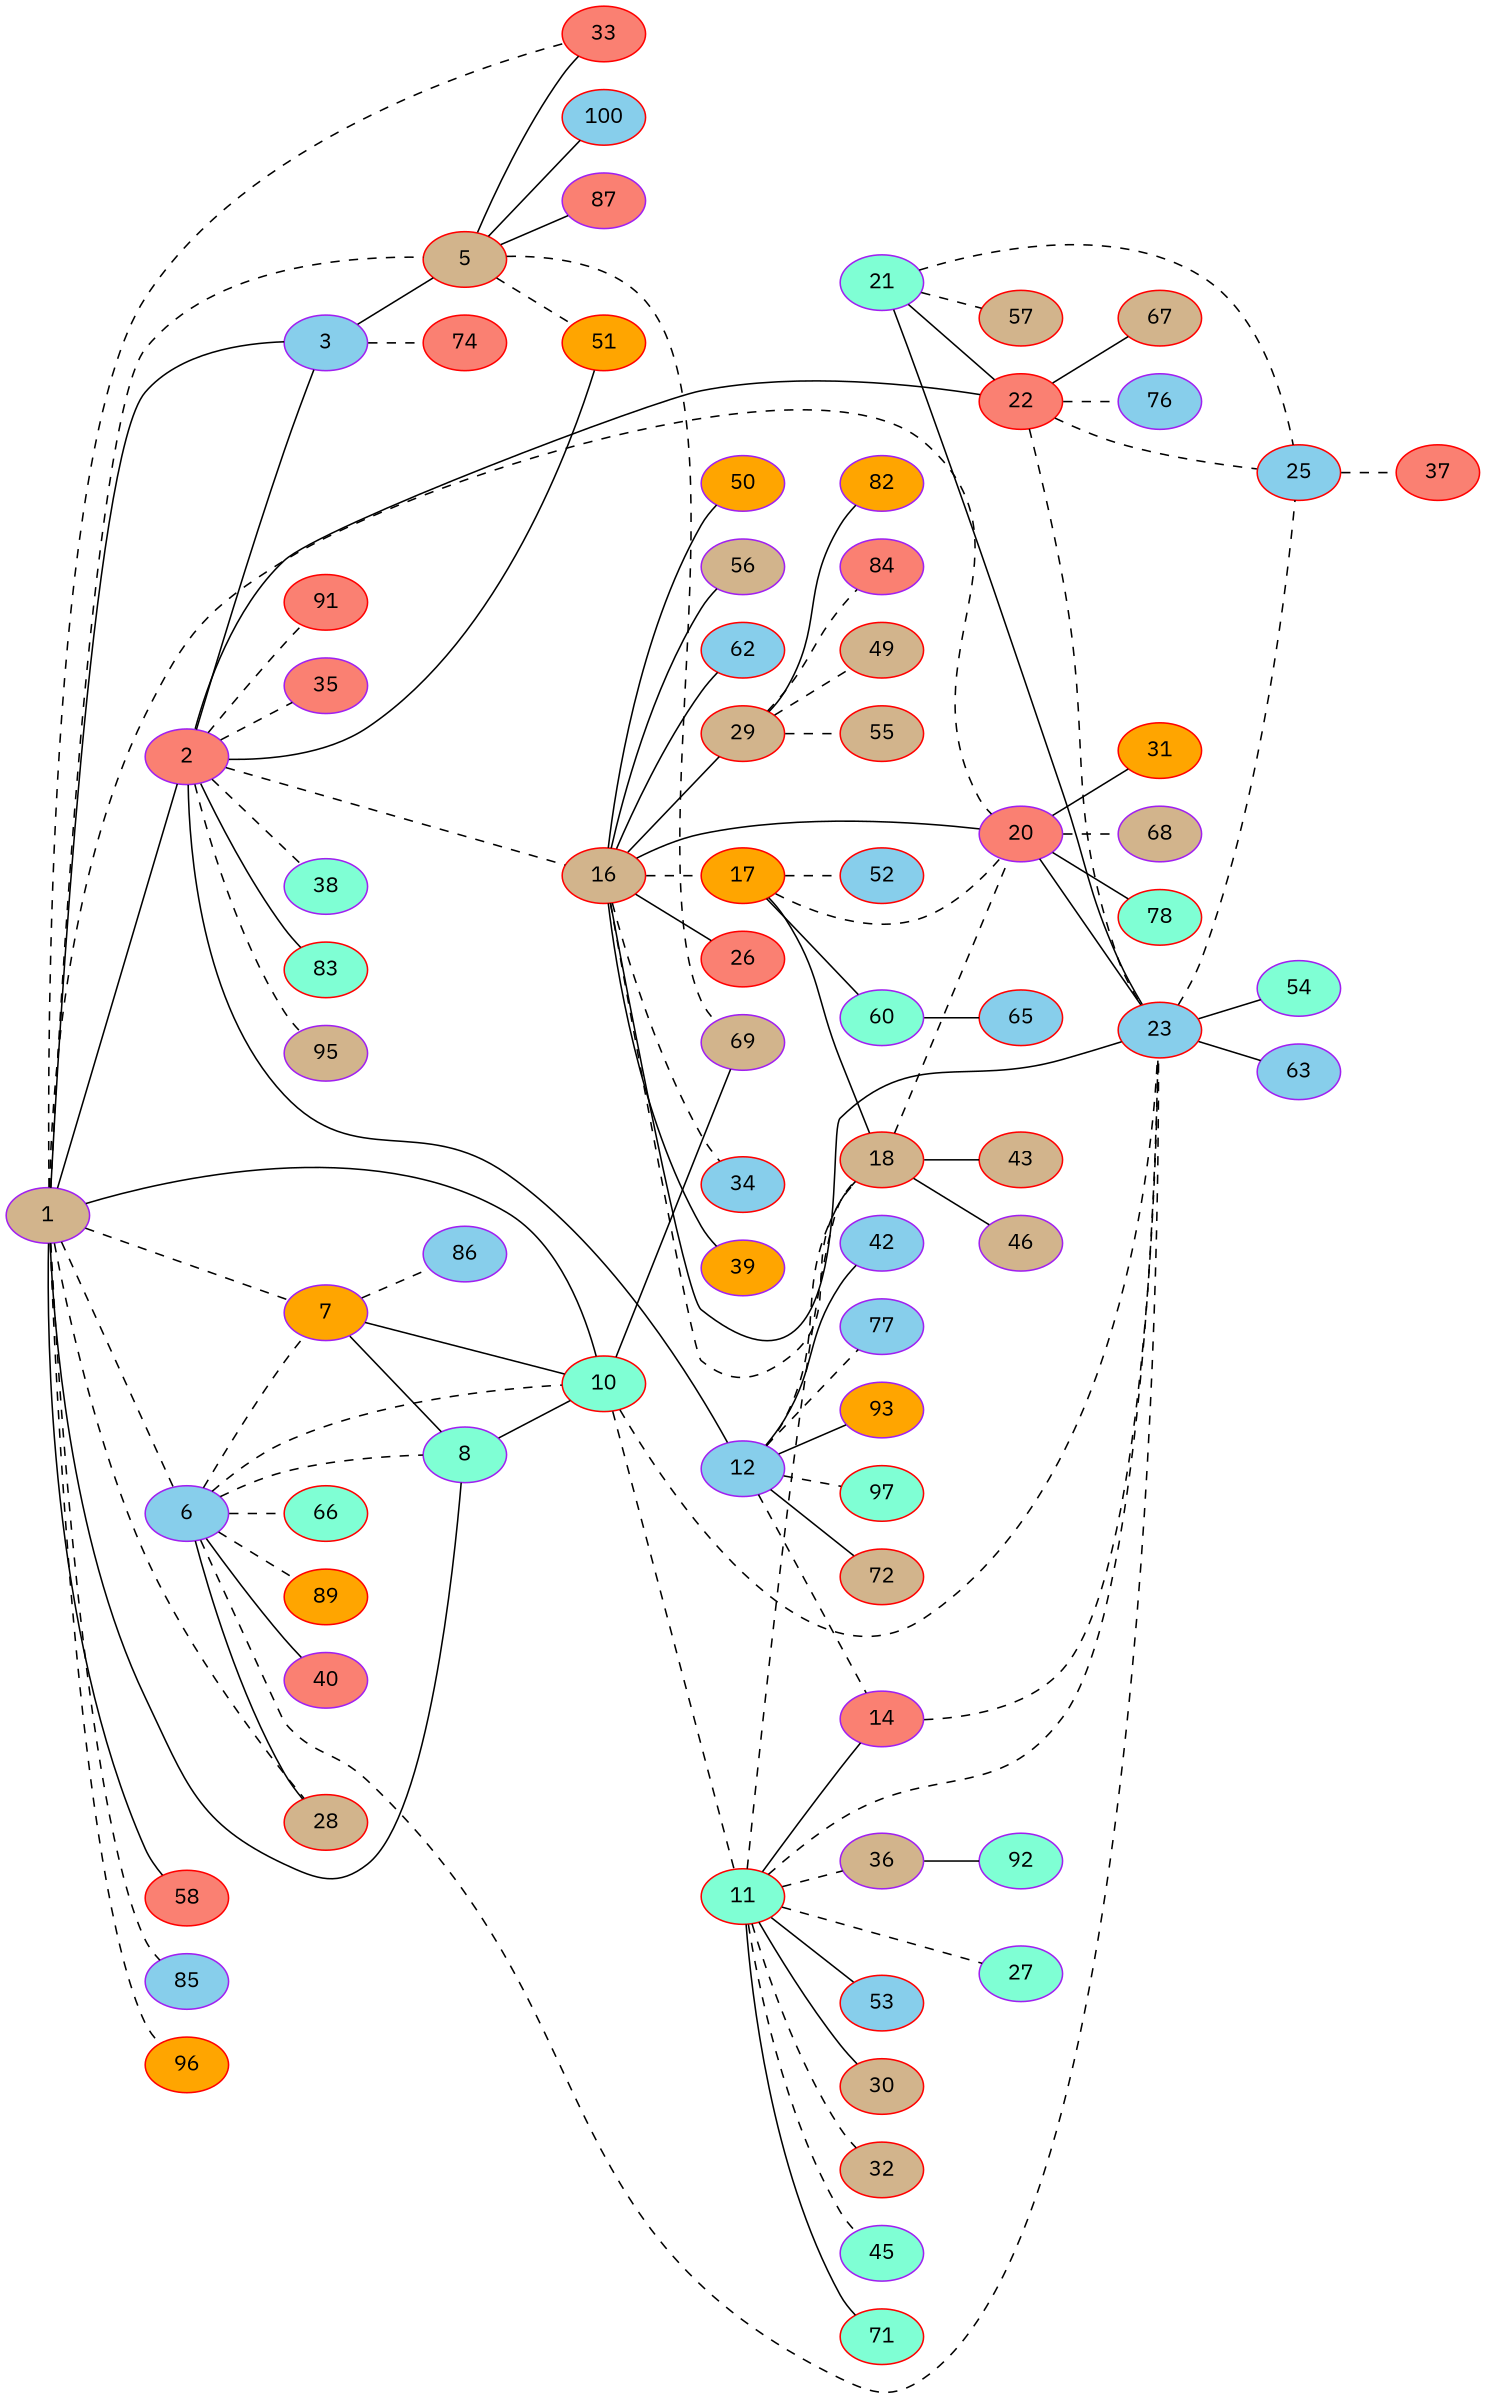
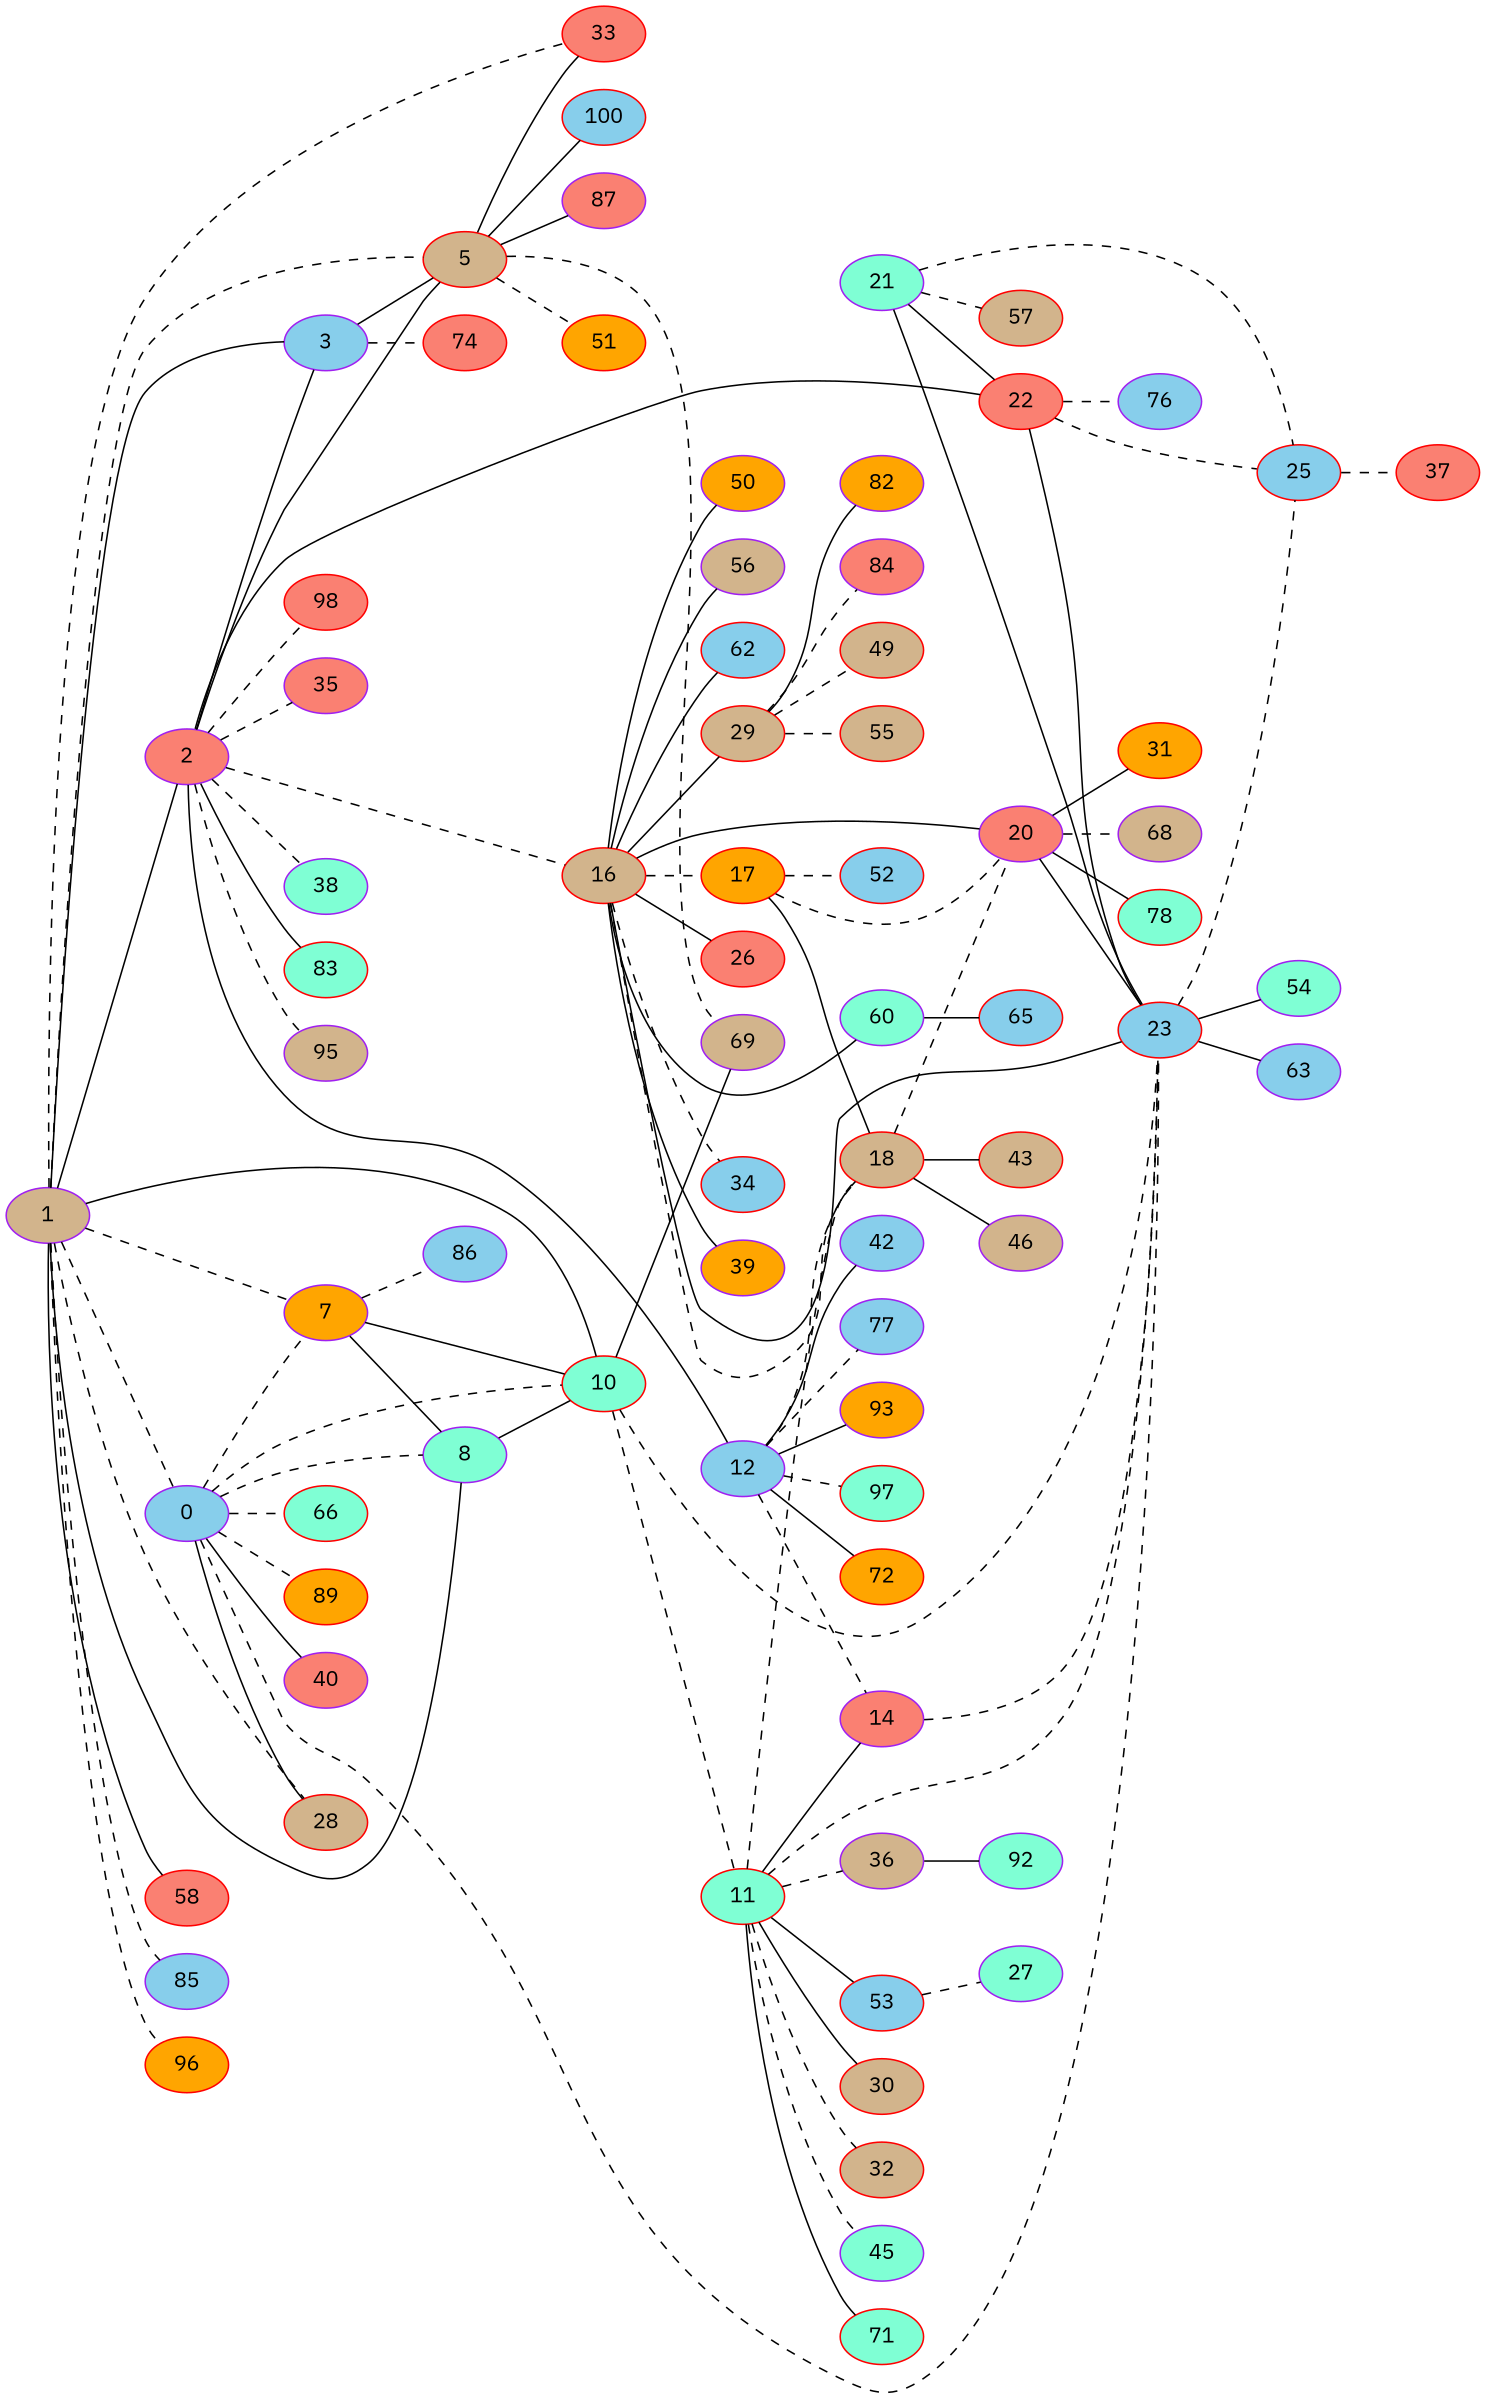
node "67": removed
edge "20" -- "1": removed
node "91": label "91" -> "98"
edge "51" -- "2": now "5" -- "2"
edge "22" -- "23": style dashed -> solid
edge "17" -- "60": now "16" -- "60"
node "6": label "6" -> "0"
node "72": fillcolor tan -> orange
edge "11" -- "27": now "53" -- "27"
